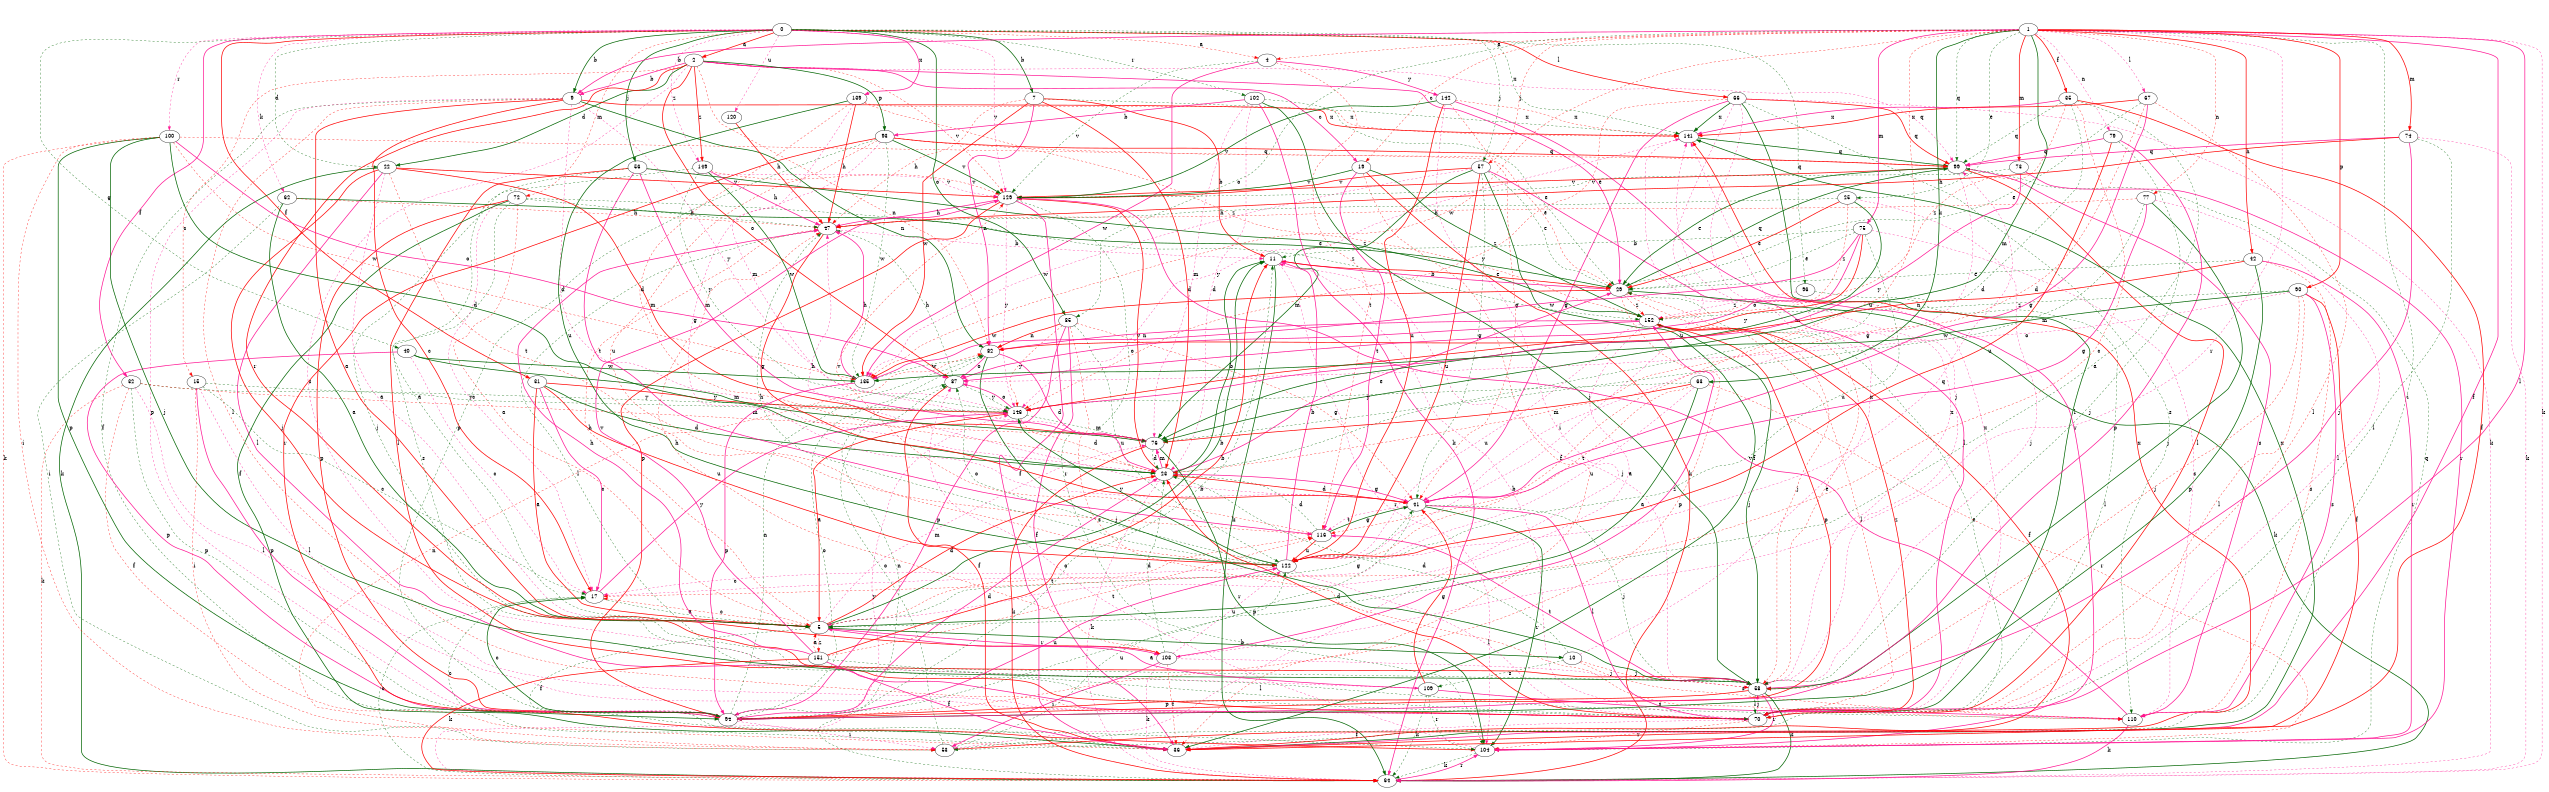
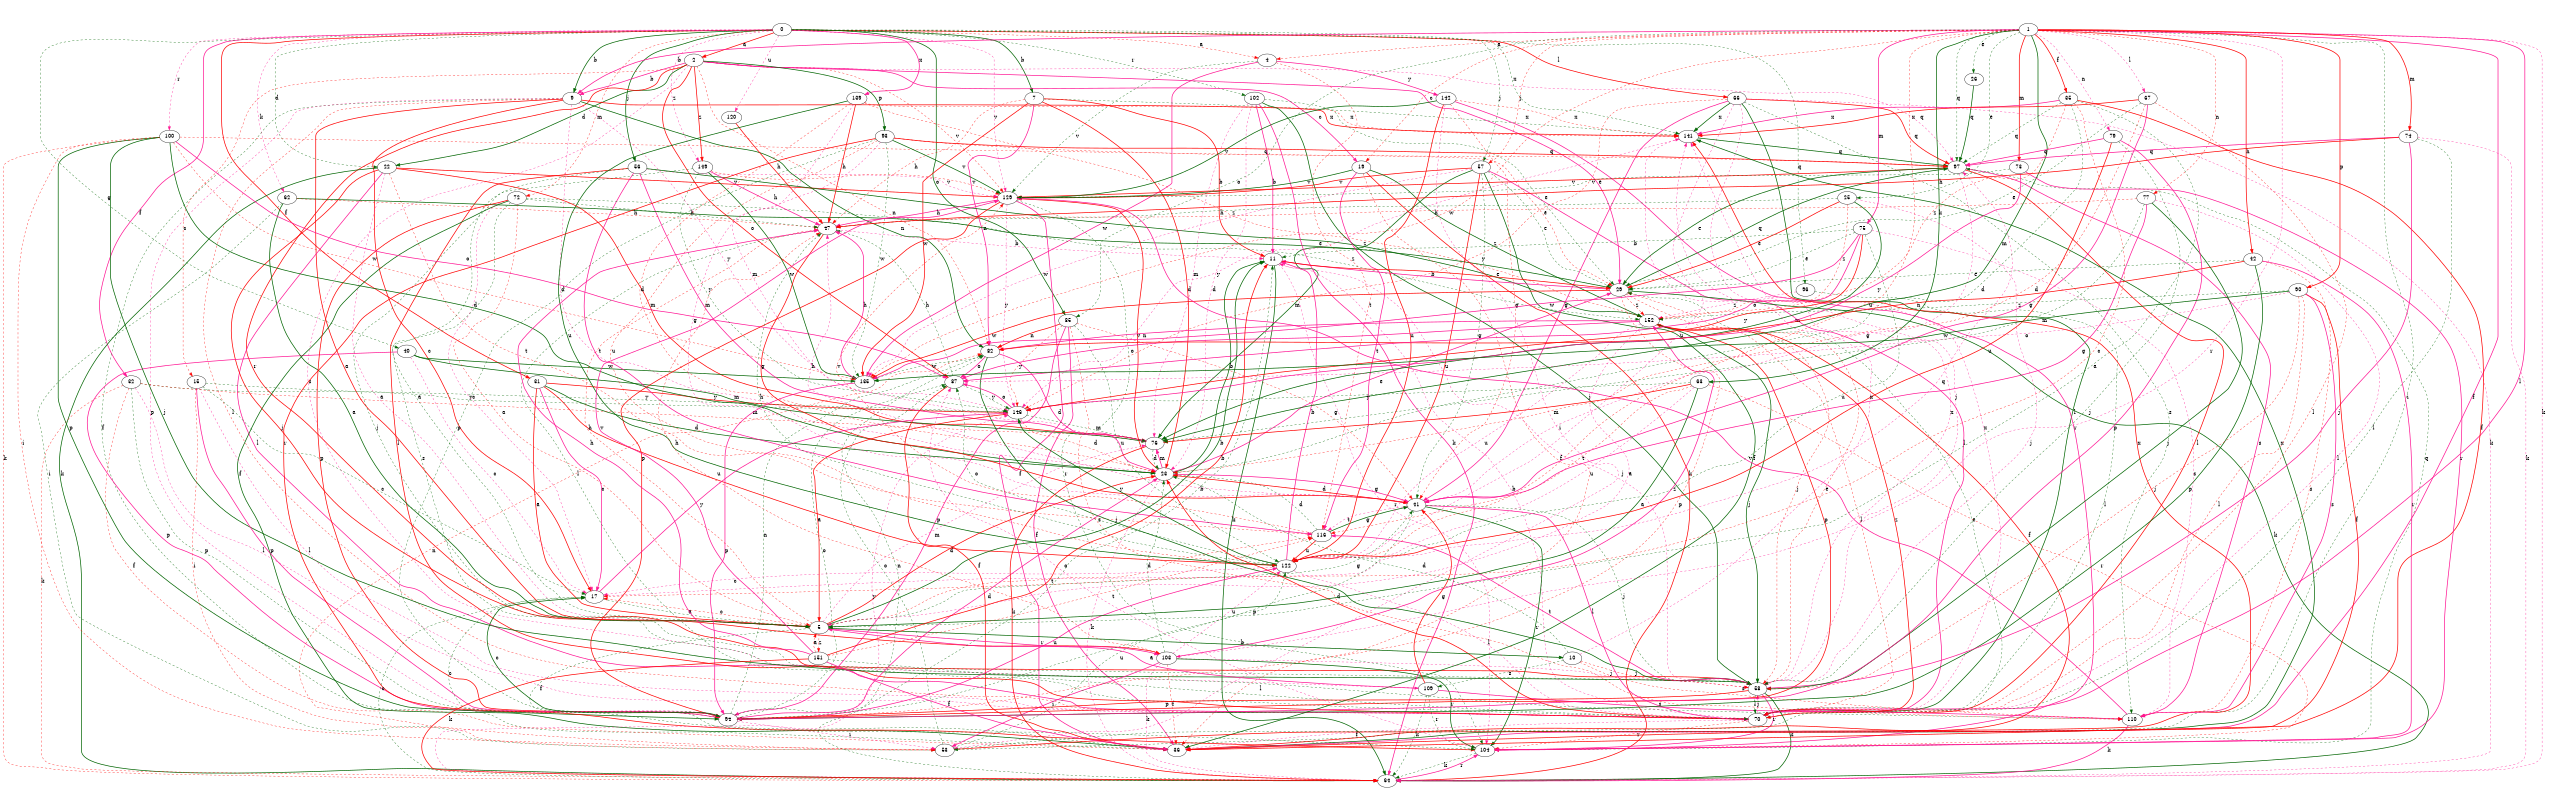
node "26": added
edge "102" -> "93": now "102" -> "11"
node "99": label "99" -> "97"
edge "76" -> "104": now "103" -> "104"
